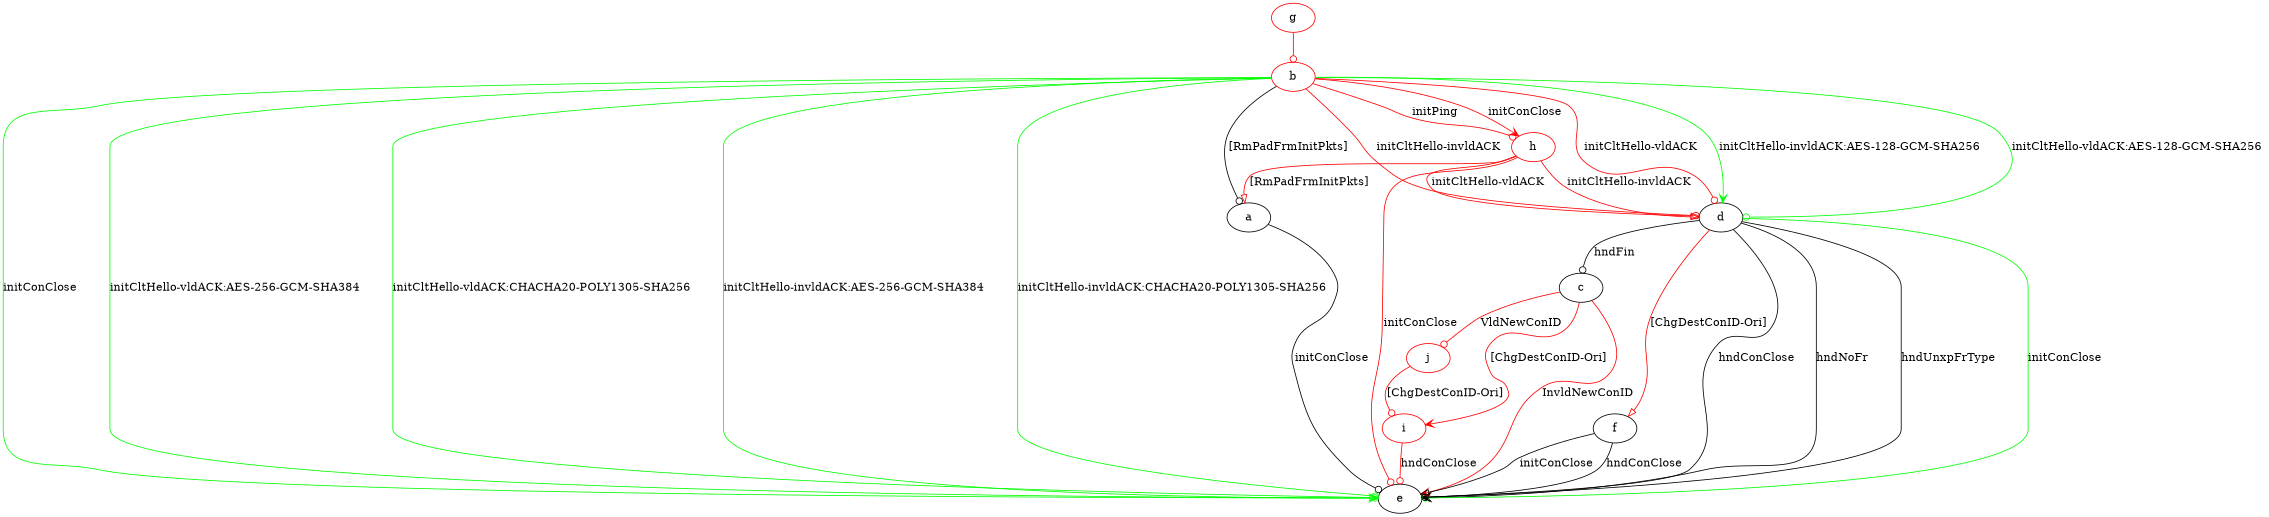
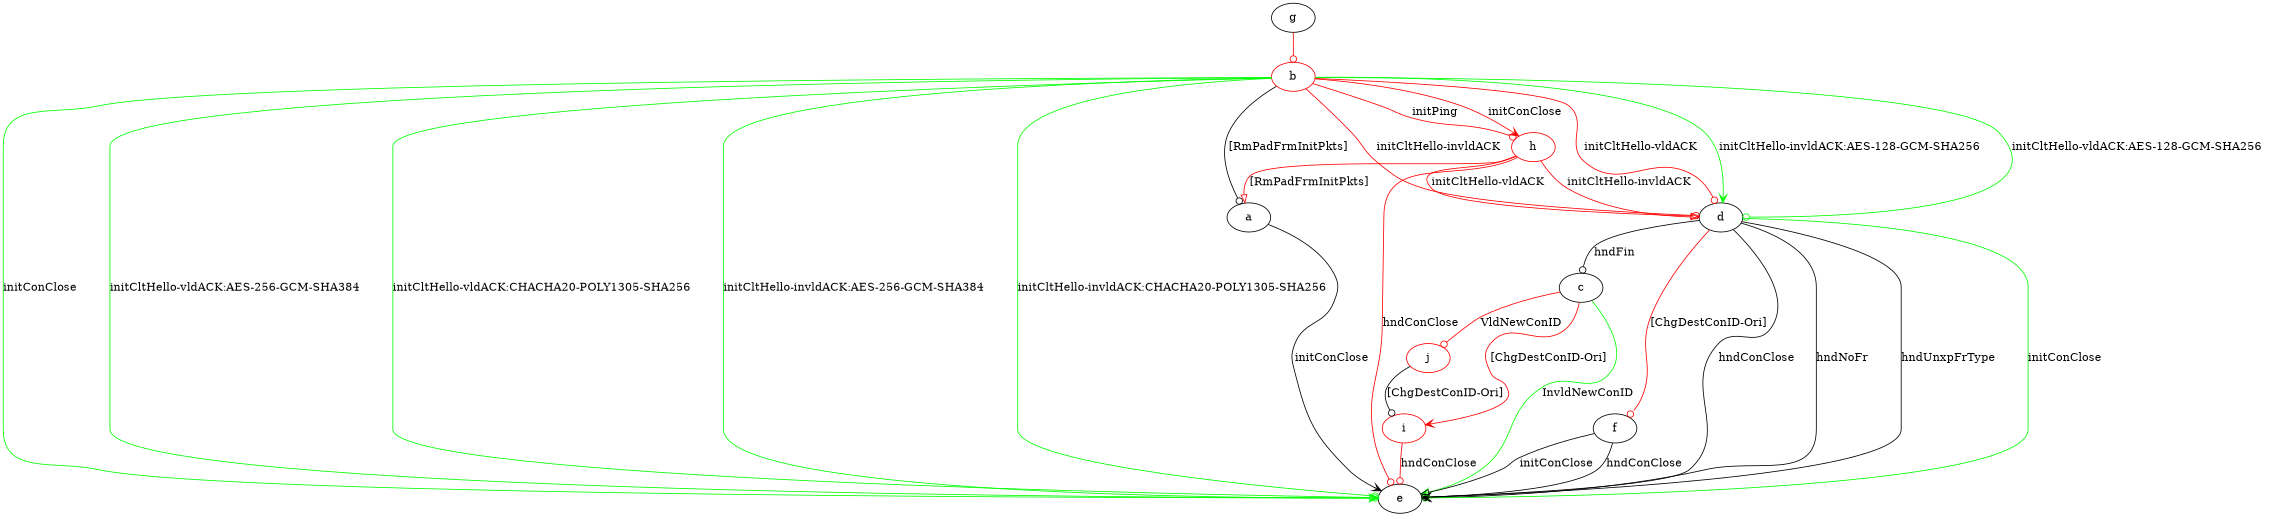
node "g": color red -> black
edge "d" -> "f": arrowhead onormal -> odot
edge "h" -> "e": label "initConClose " -> "hndConClose "
edge "a" -> "e": arrowhead odot -> vee
edge "j" -> "i": color red -> black
edge "c" -> "e": color red -> green
